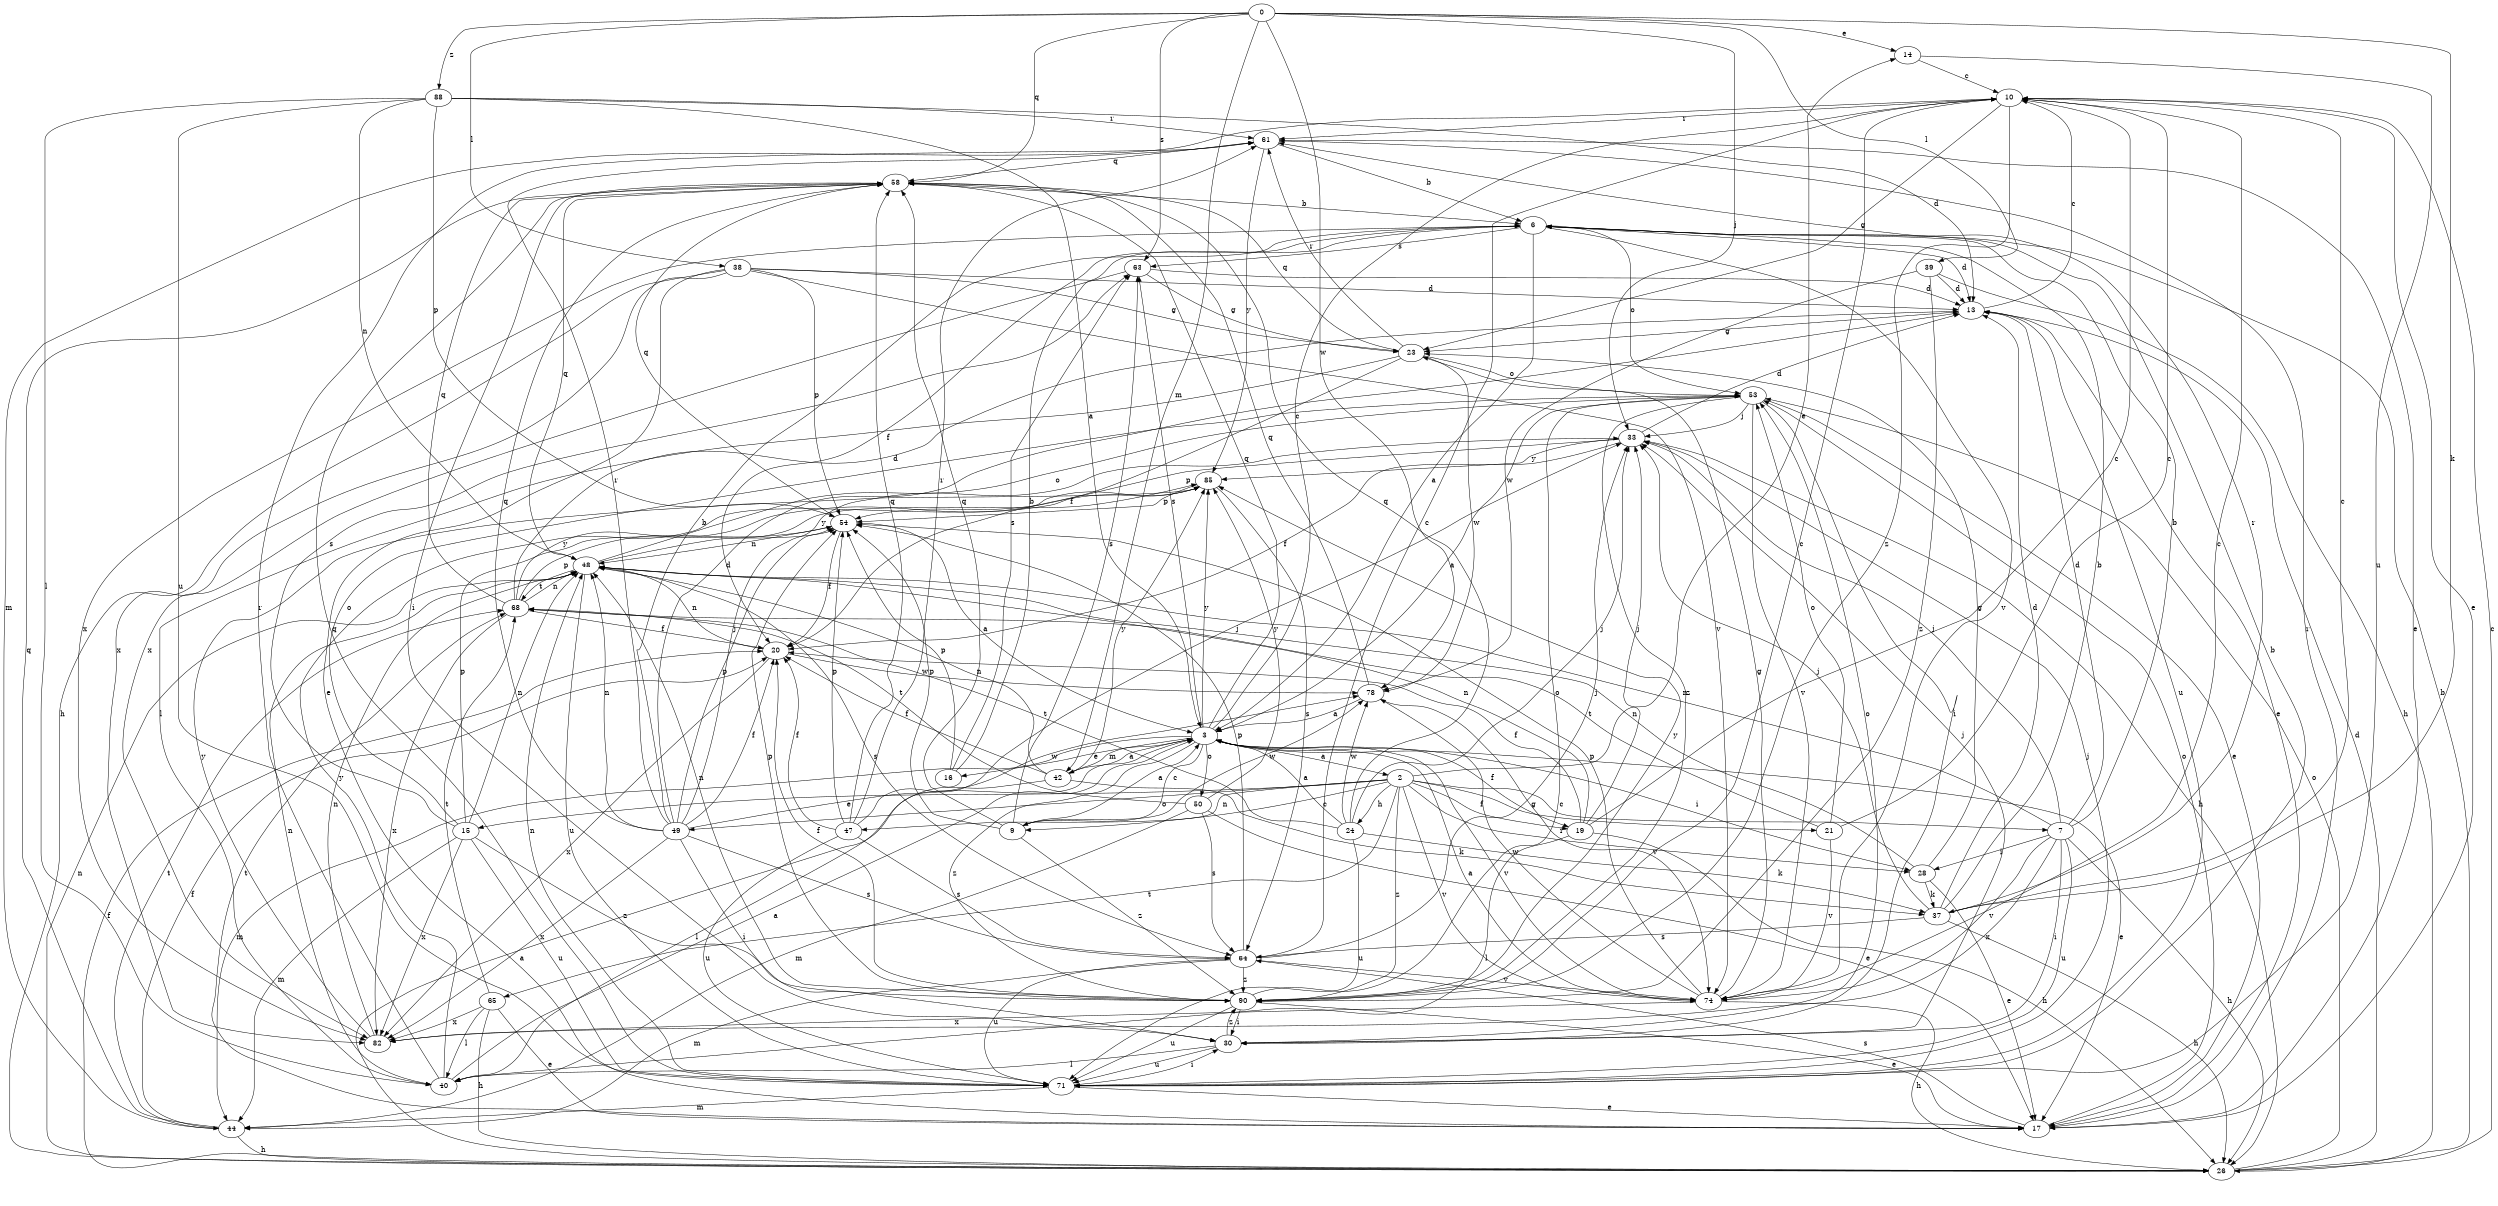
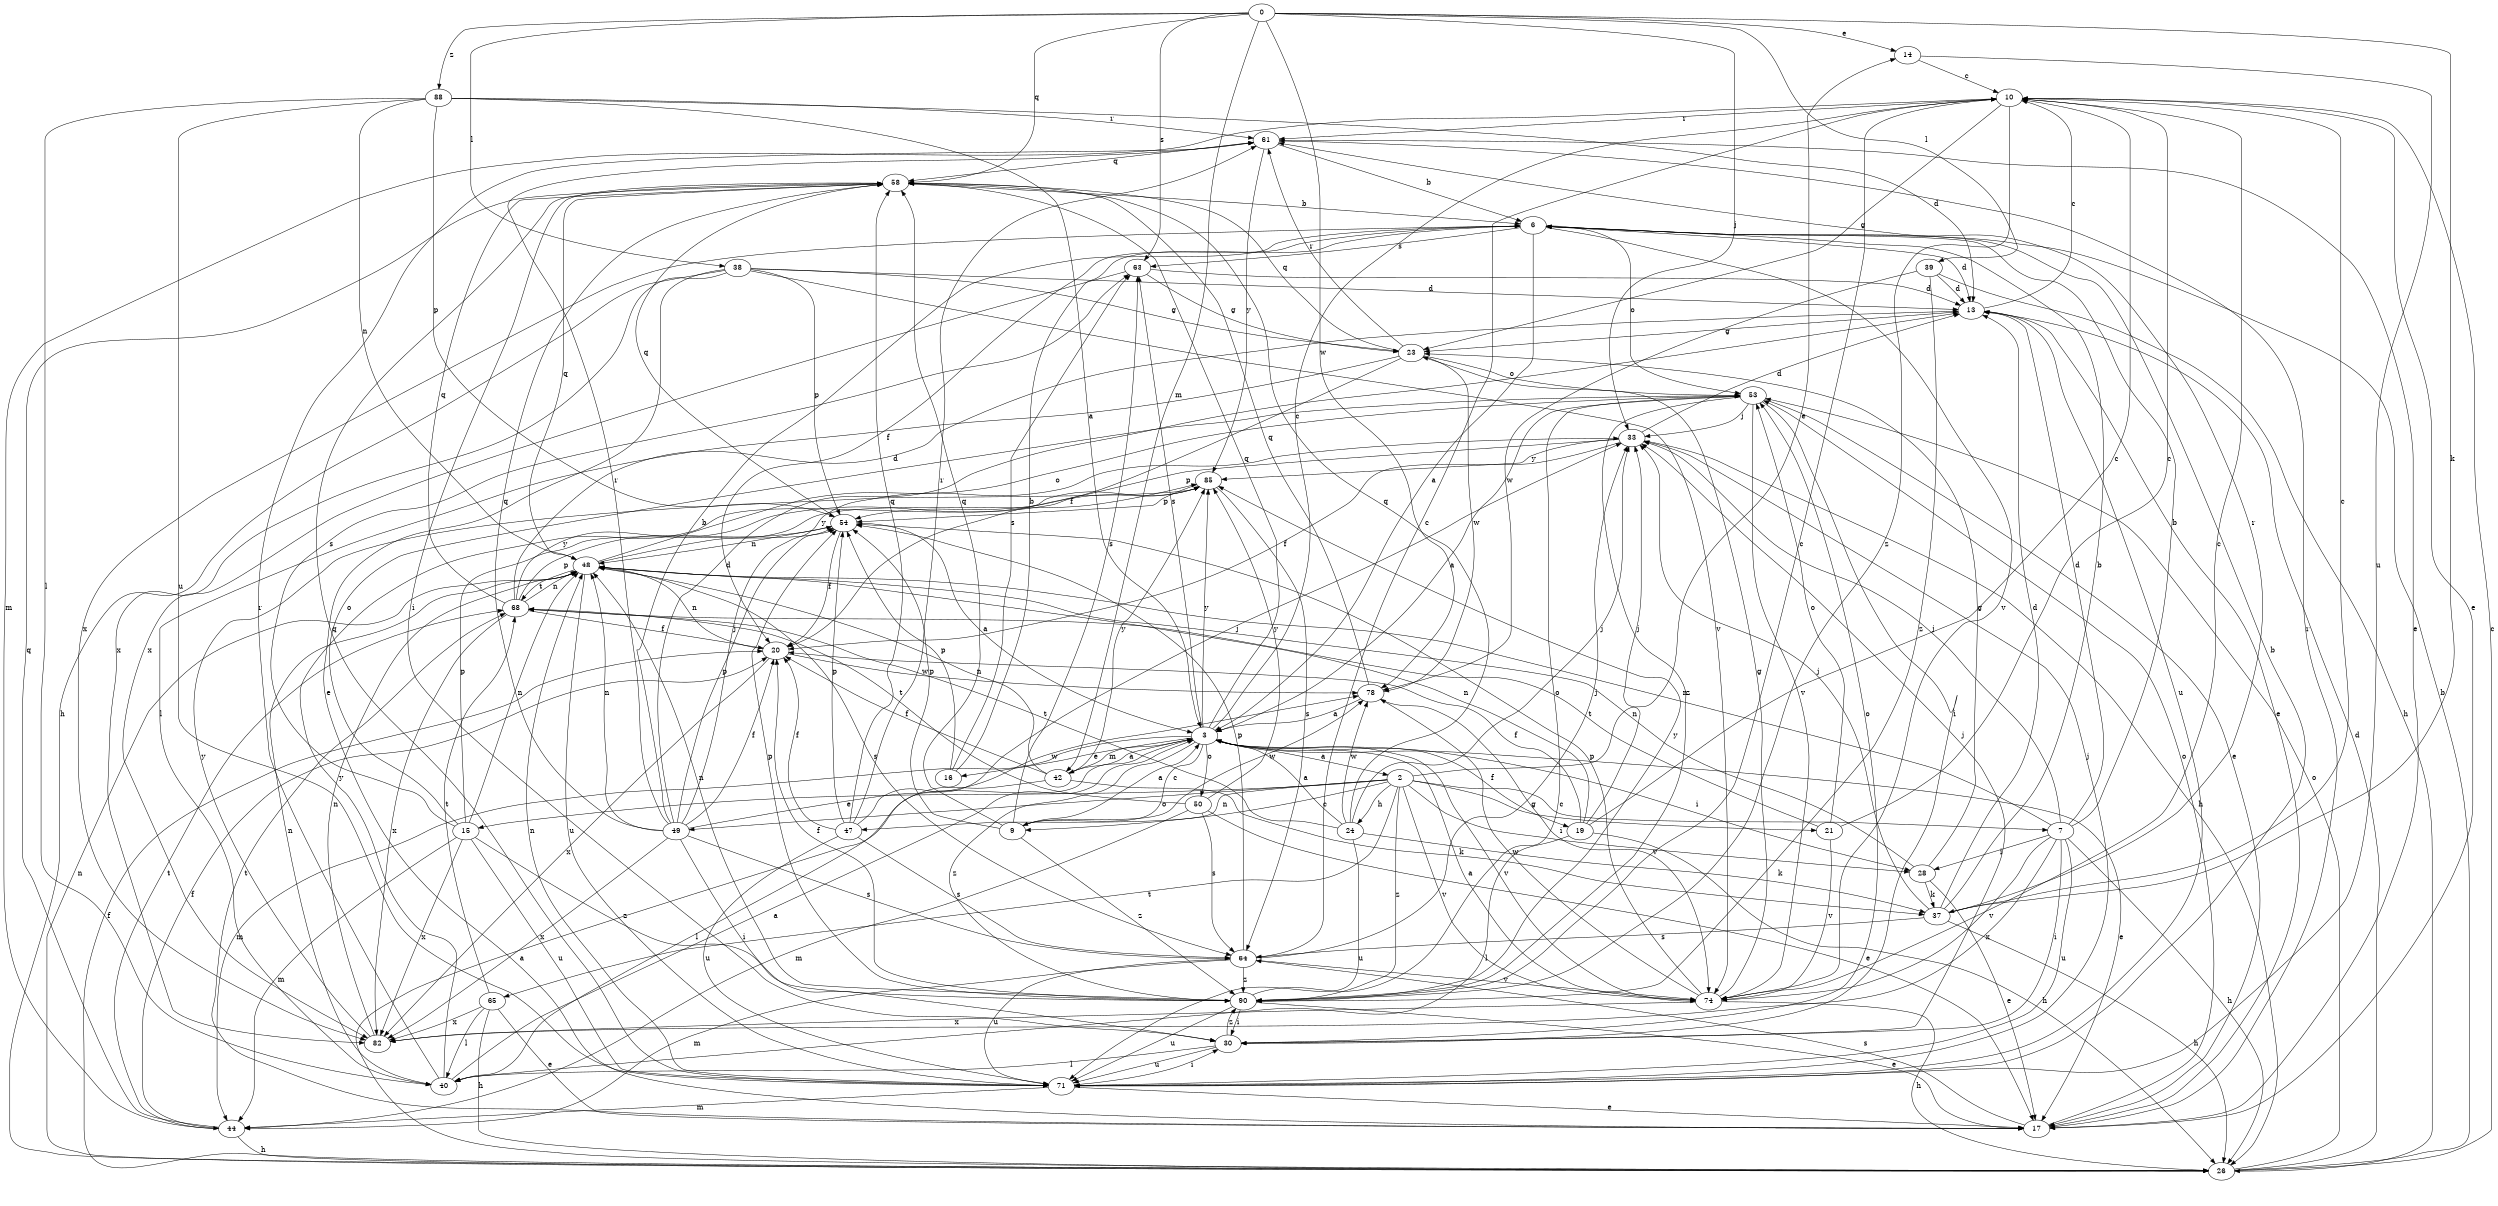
edge "2" -> "19": removed, label "f"
